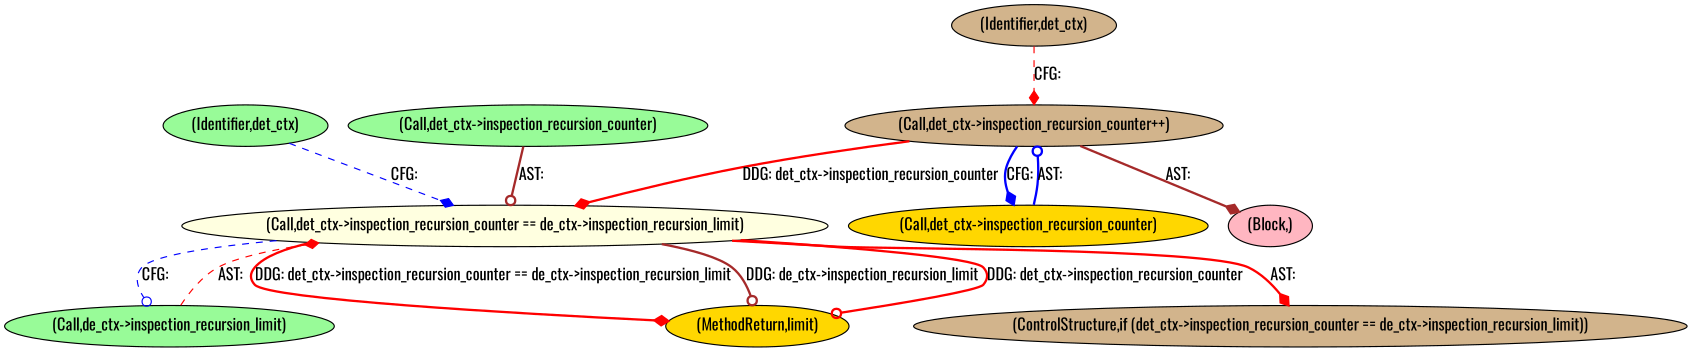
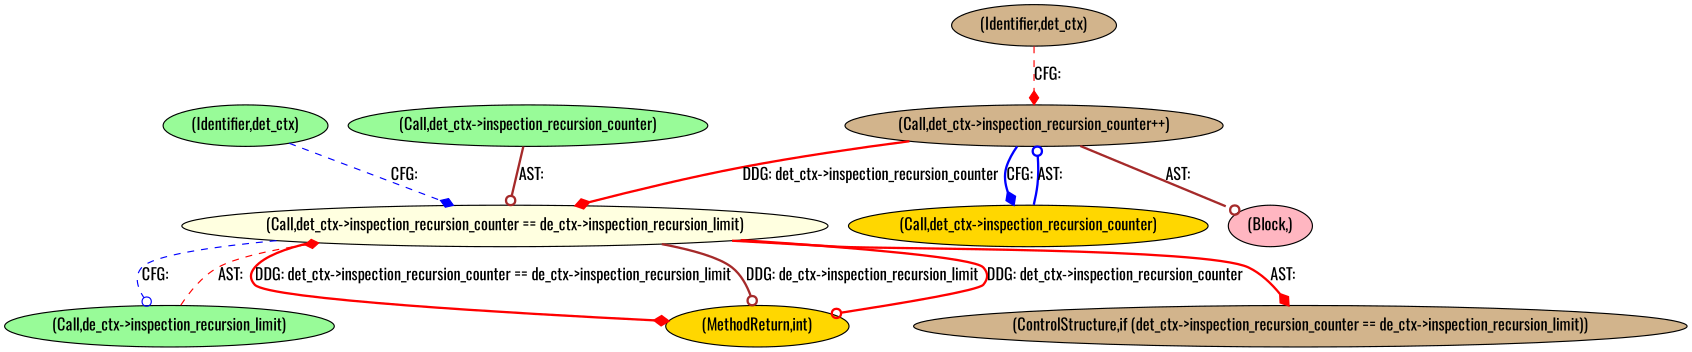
edge "(Call,det_ctx->inspection_recursion_counter++)" -> "(Block,)": arrowhead diamond -> odot
node "(MethodReturn,limit)": label "(MethodReturn,limit)" -> "(MethodReturn,int)"
